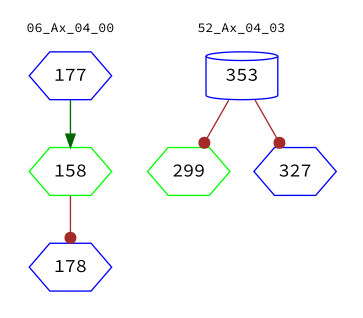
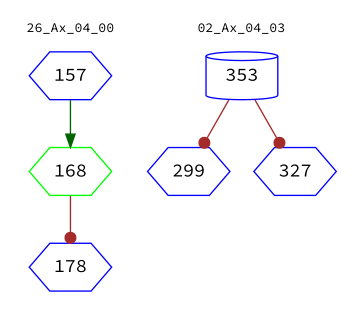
cluster "06_Ax_04_00": label "06_Ax_04_00" -> "26_Ax_04_00"
cluster "52_Ax_04_03": label "52_Ax_04_03" -> "02_Ax_04_03"
node "177": label "177" -> "157"
node "158": label "158" -> "168"
node "299": color green -> blue
